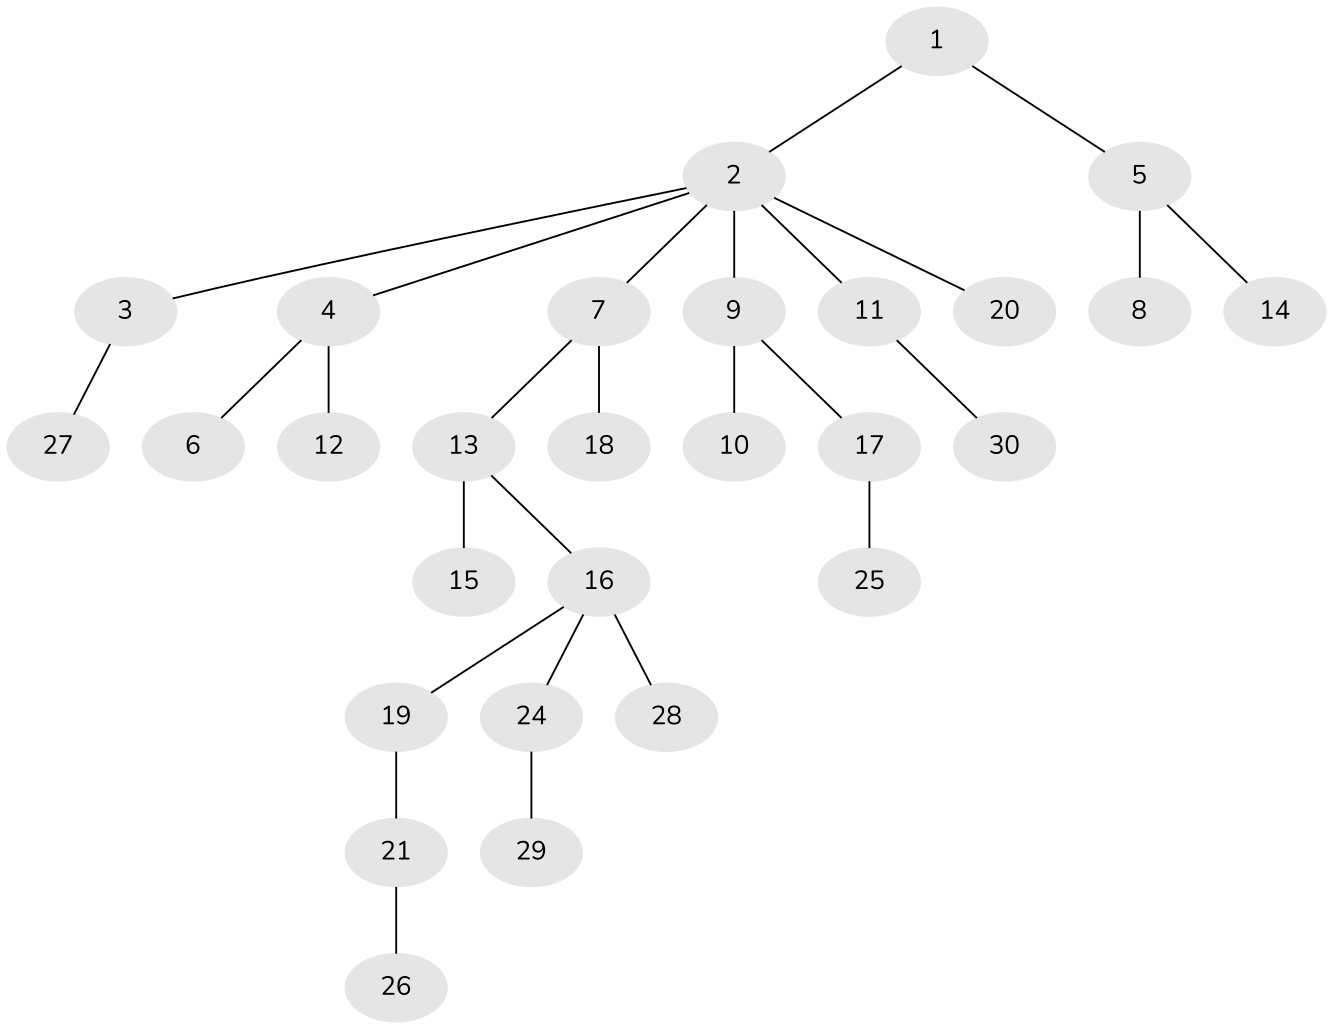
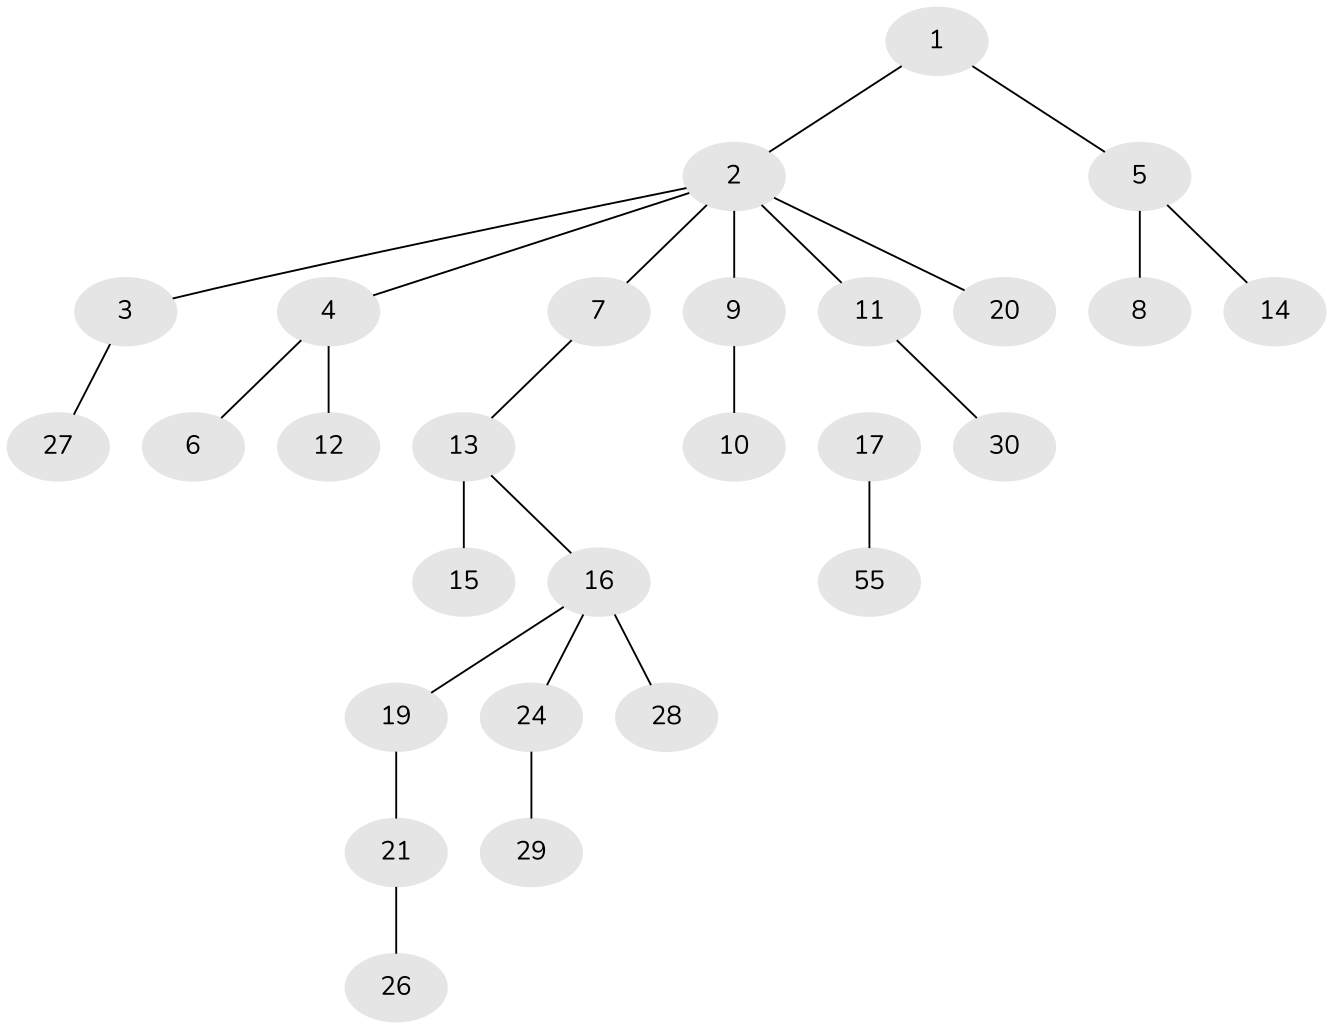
edge "9" -- "17": removed
node "18": removed
node "25": label "25" -> "55"
